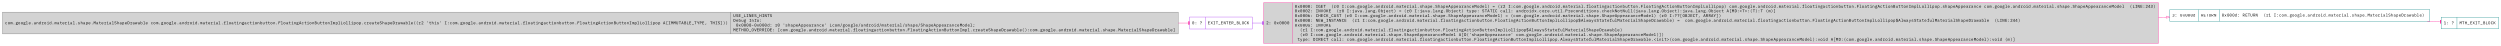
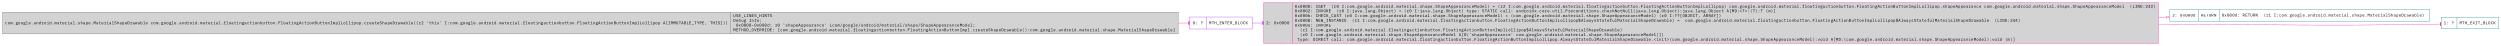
edge "3: 0x000d" -> "1: ?": now "2: 0x0000" -> "1: ?"
node "0: ?": text "EXIT_ENTER_BLOCK" -> "MTH_ENTER_BLOCK"
